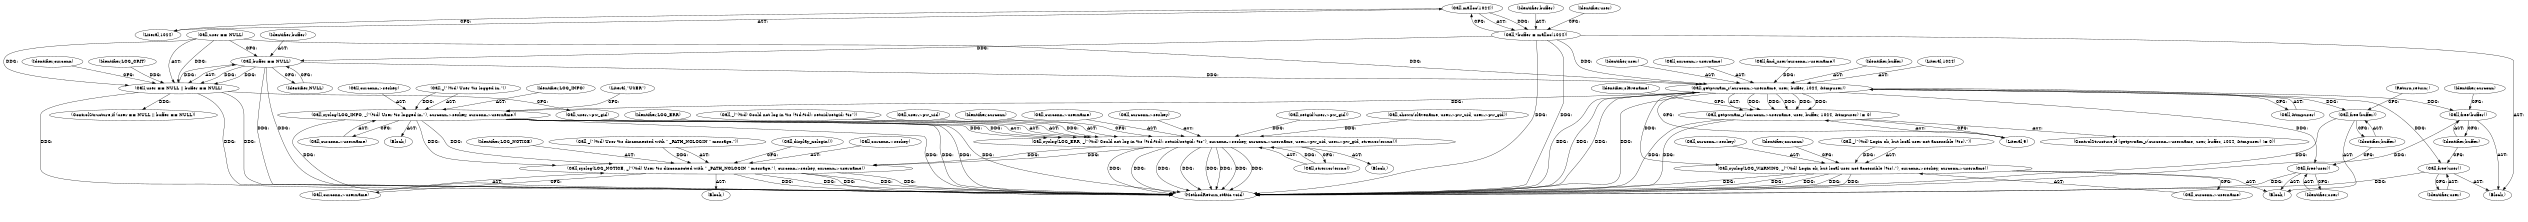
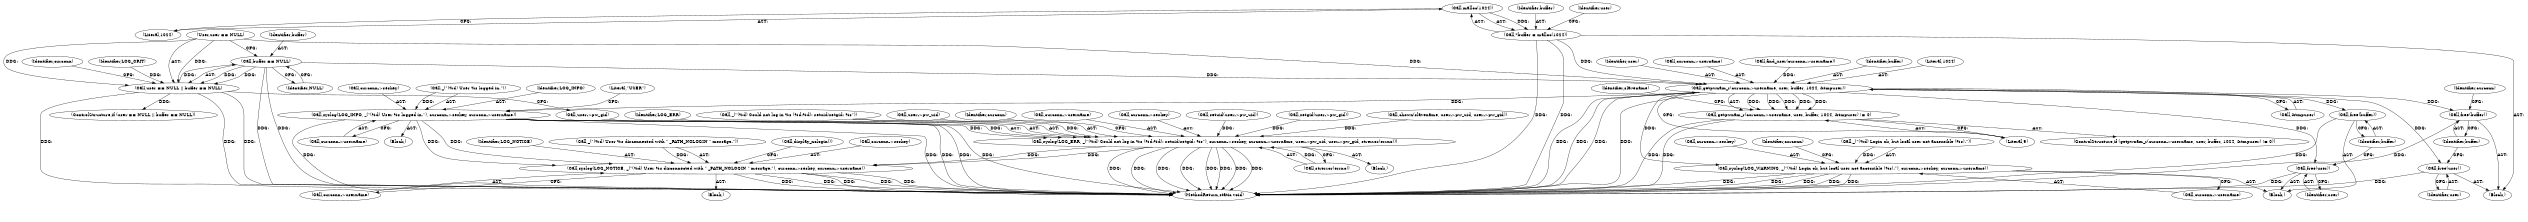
edge "(Call,*buffer = malloc(1024))" -> "(Call,malloc(1024))": label "CFG: " -> "AST: "
node "(Call,user == NULL)": label "(Call,user == NULL)" -> "(User,user == NULL)"
edge "(Call,*buffer = malloc(1024))" -> "(Call,buffer == NULL)": removed, label "DDG:"
node "(Return,return;)": removed
node "(Call,setuid(user->pw_uid))": added
